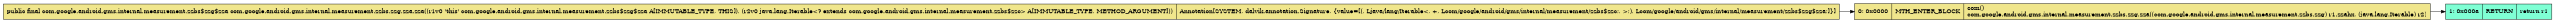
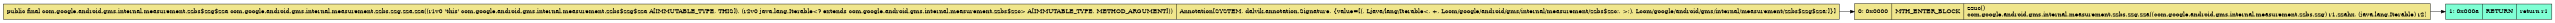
node "0: 0x0000": text "com()" -> "zzuc()"
